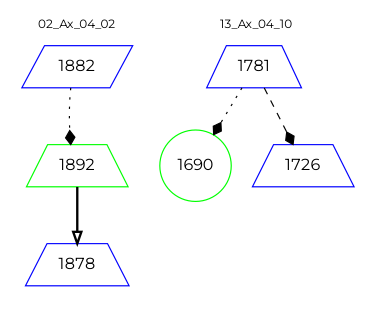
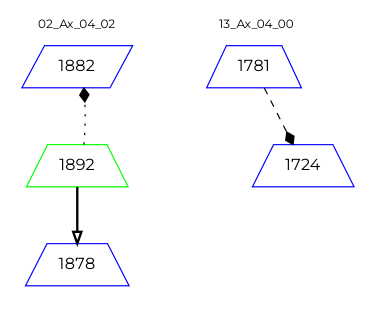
cluster "13_Ax_04_10": label "13_Ax_04_10" -> "13_Ax_04_00"
edge "1882" -> "1892": reversed
node "1690": removed
node "1726": label "1726" -> "1724"
